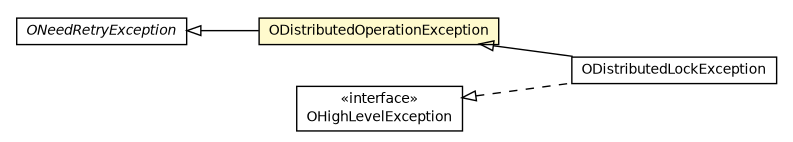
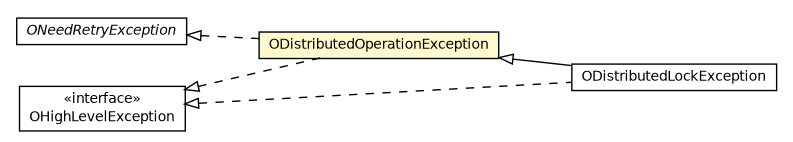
edge "ODistributedOperationException" -> "ONeedRetryException": style solid -> dashed
edge "ODistributedOperationException" -> "OHighLevelException": added
